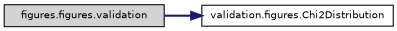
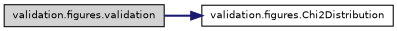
node "figures.figures.validation": label "figures.figures.validation" -> "validation.figures.validation"
